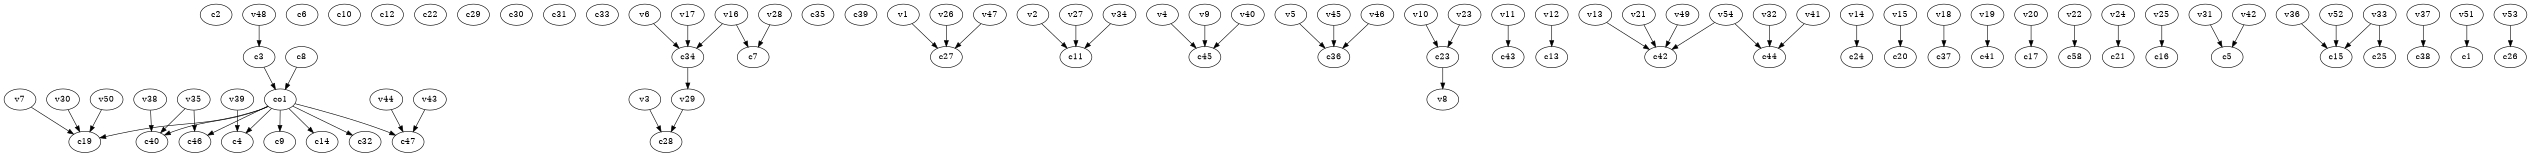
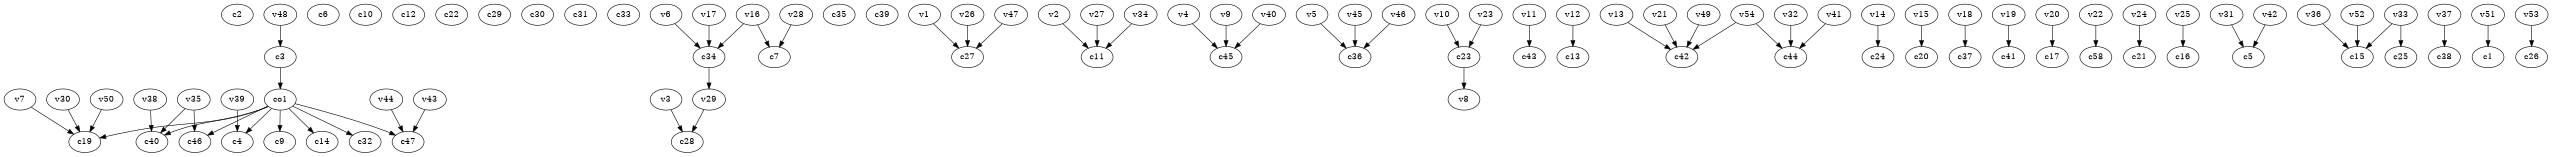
node "c8": removed
